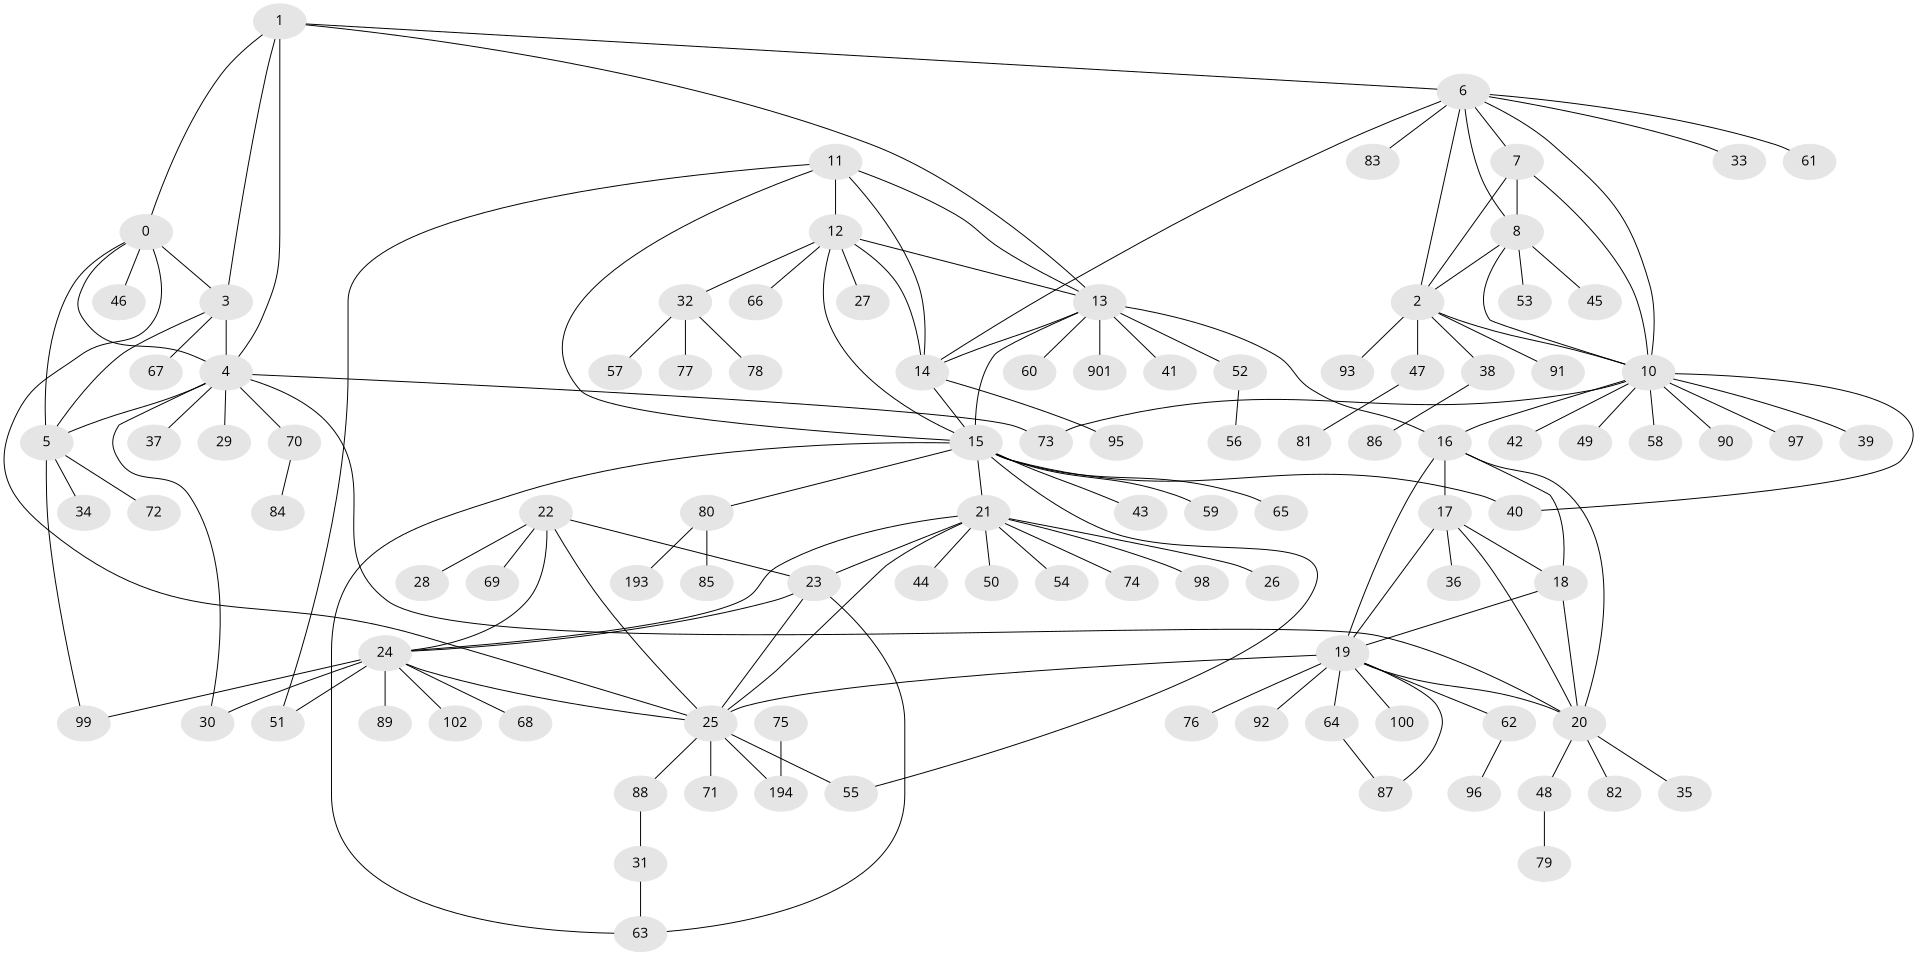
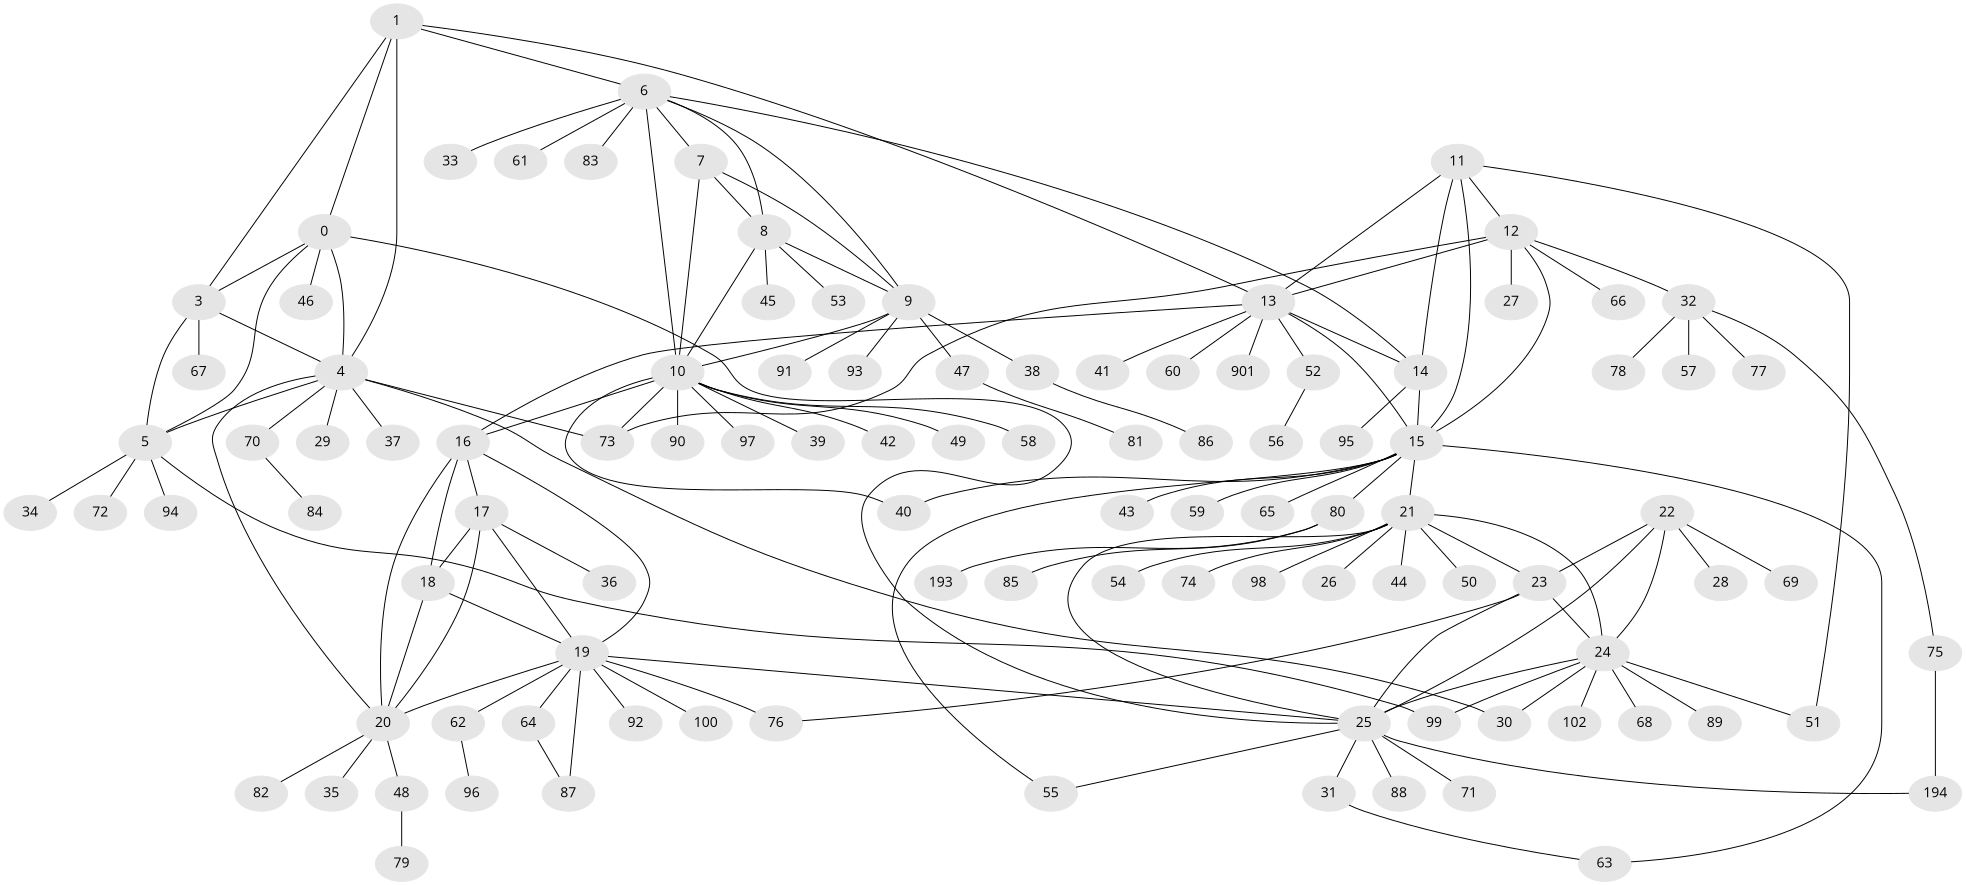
edge "12" -- "14": now "12" -- "73"
node "2": label "2" -> "9"
edge "32" -- "75": added
node "94": added
edge "88" -- "31": now "25" -- "31"
edge "23" -- "63": now "23" -- "76"
